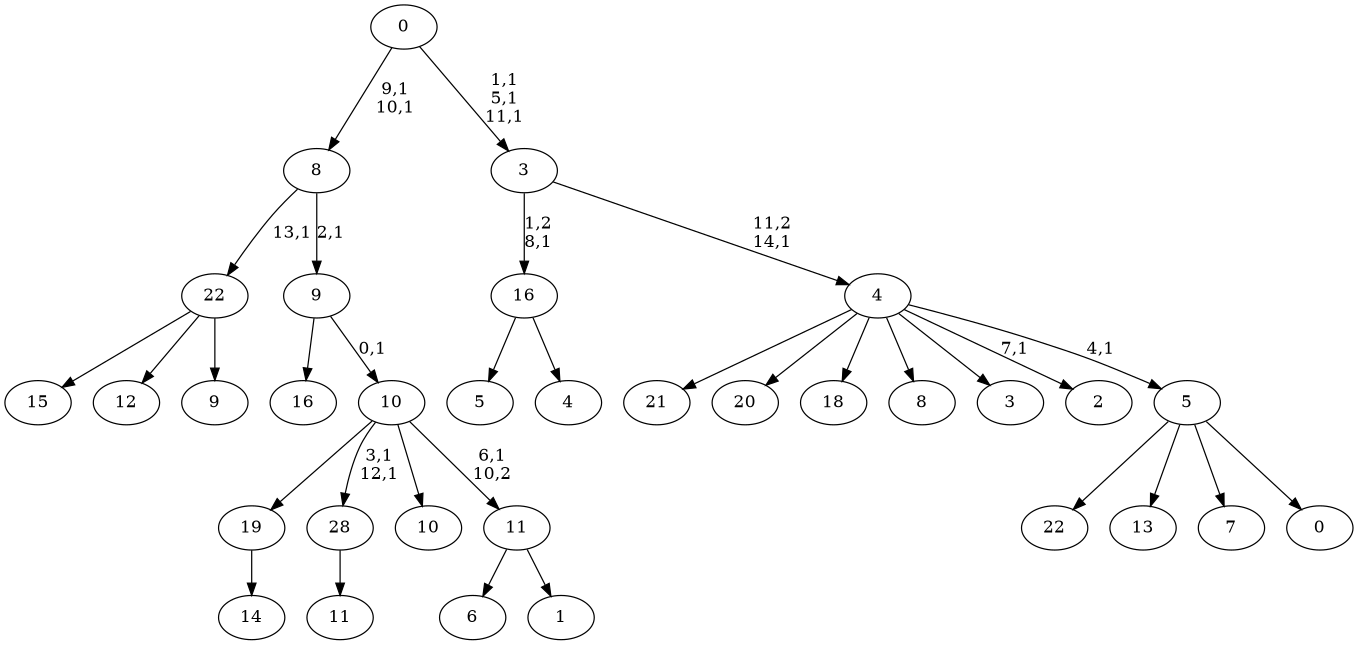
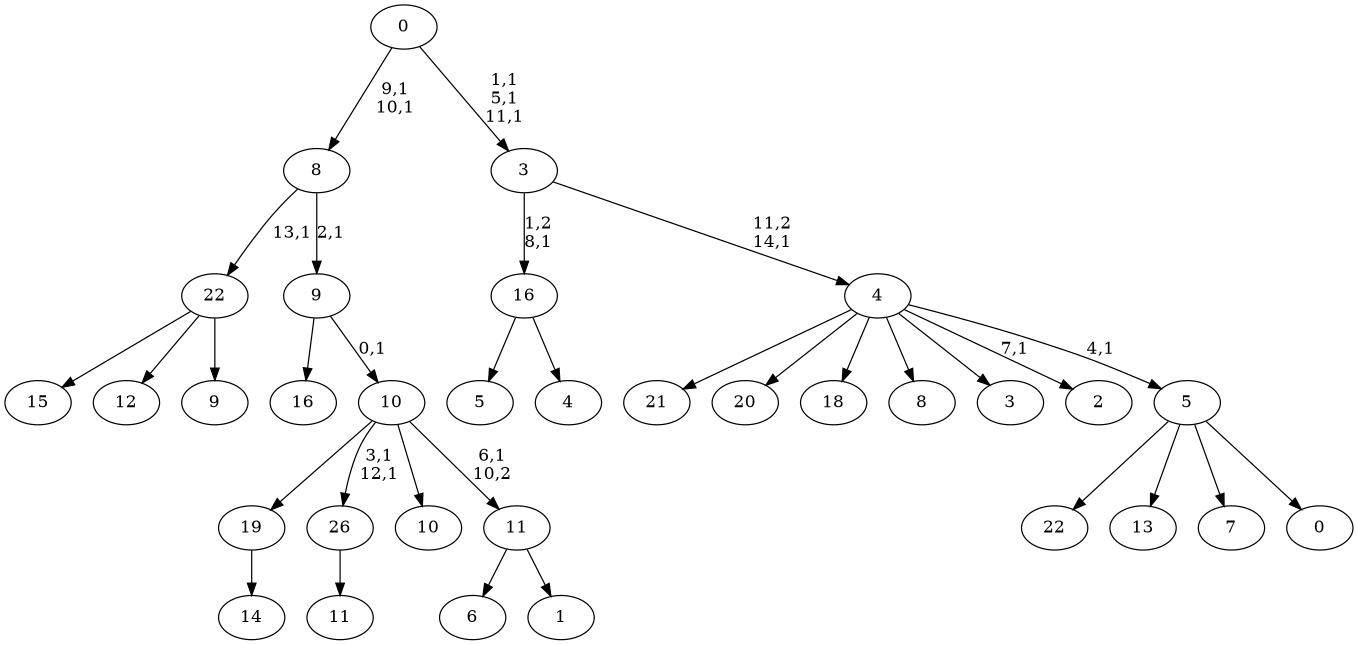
node "28": label "28" -> "26"
